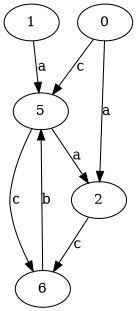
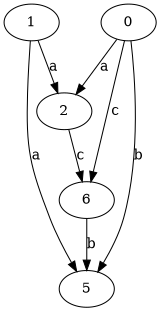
edge "0" -> "5": label "c" -> "b"
edge "5" -> "2": now "1" -> "2"
edge "5" -> "6": now "0" -> "6"
